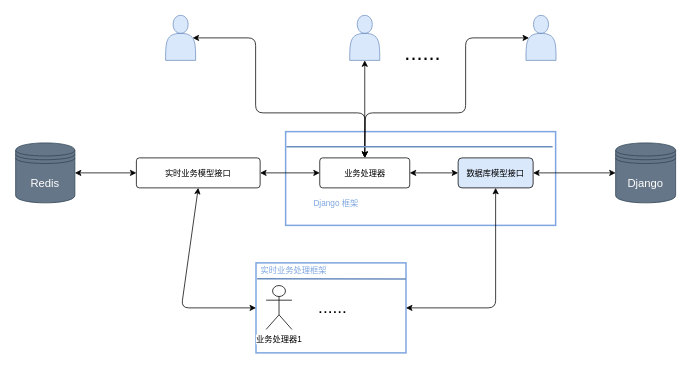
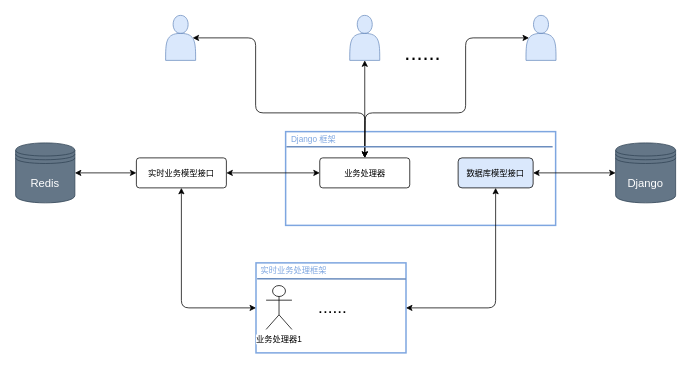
node "实时业务模型接口": size 124x30 -> 90x30
edge "业务处理器" -- "数据库模型接口": removed
node "Django 框架": moved (336, 203) -> (314, 139)
